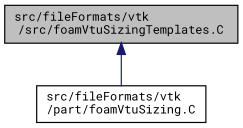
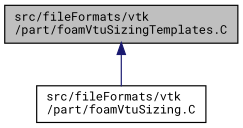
node "src/fileFormats/vtk /src/foamVtuSizingTemplates.C": label "src/fileFormats/vtk /src/foamVtuSizingTemplates.C" -> "src/fileFormats/vtk /part/foamVtuSizingTemplates.C"
